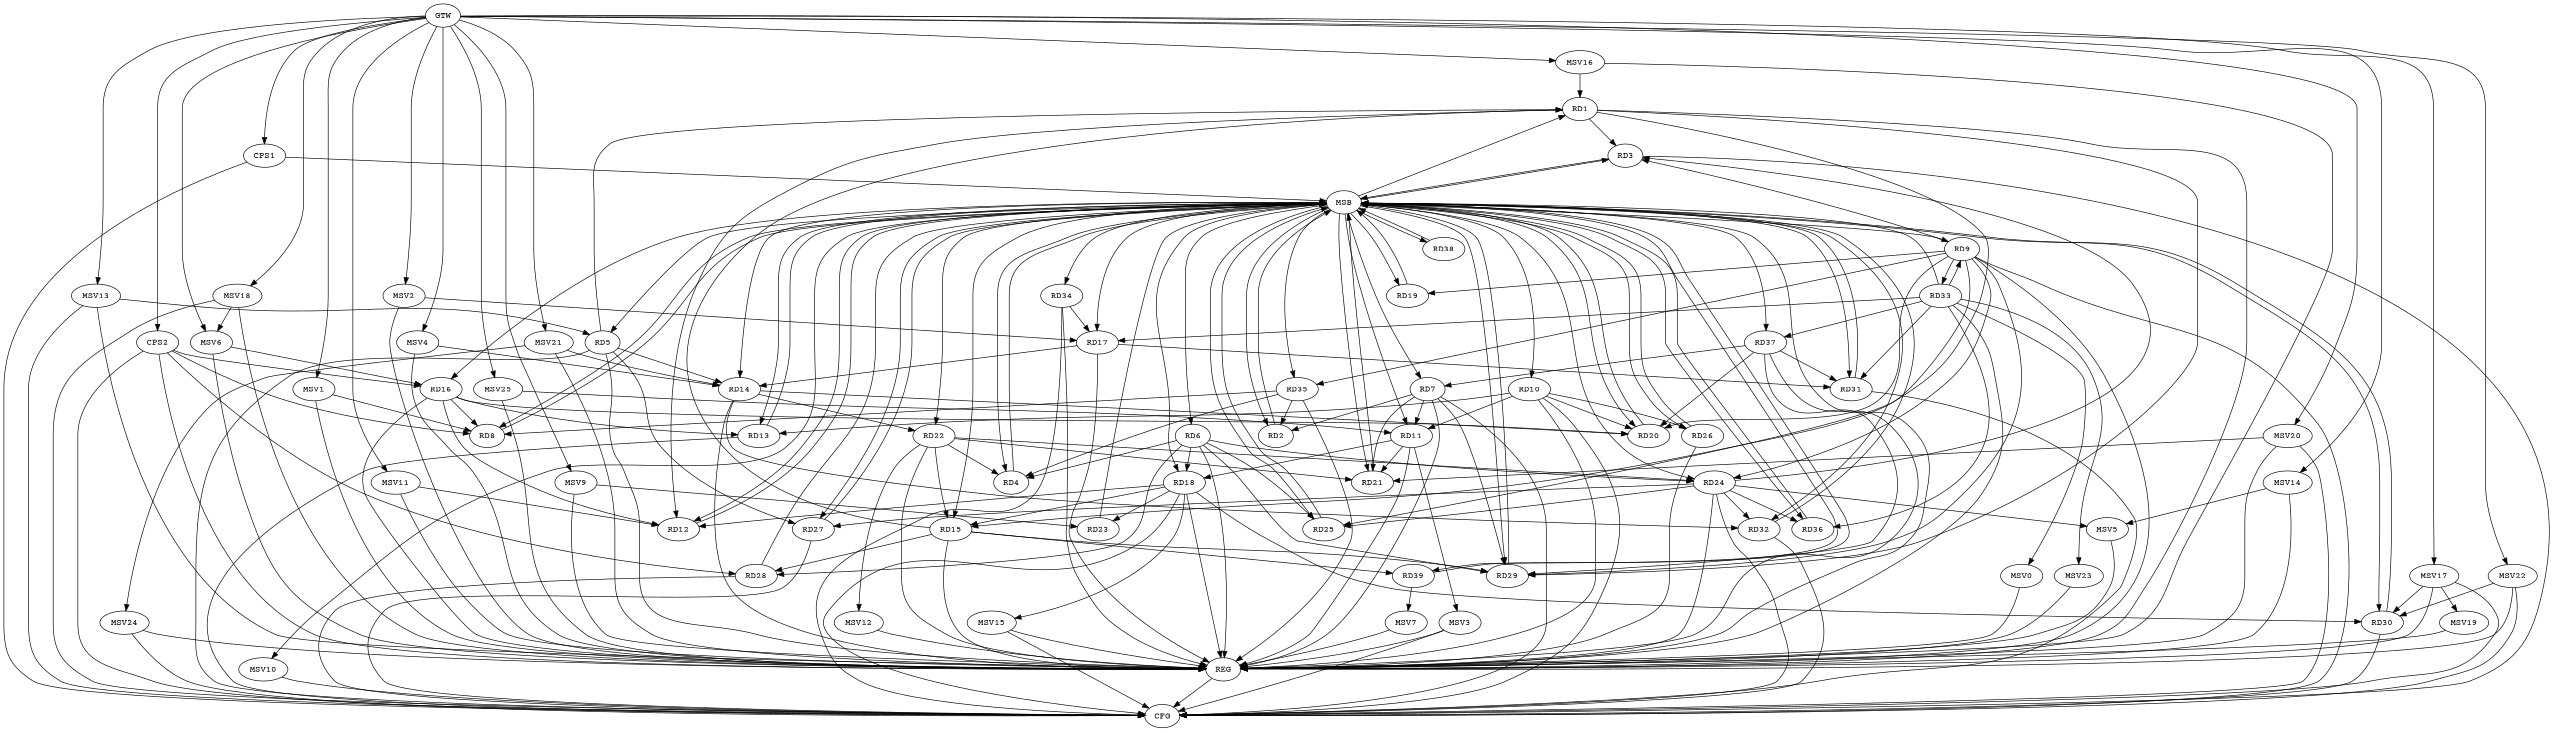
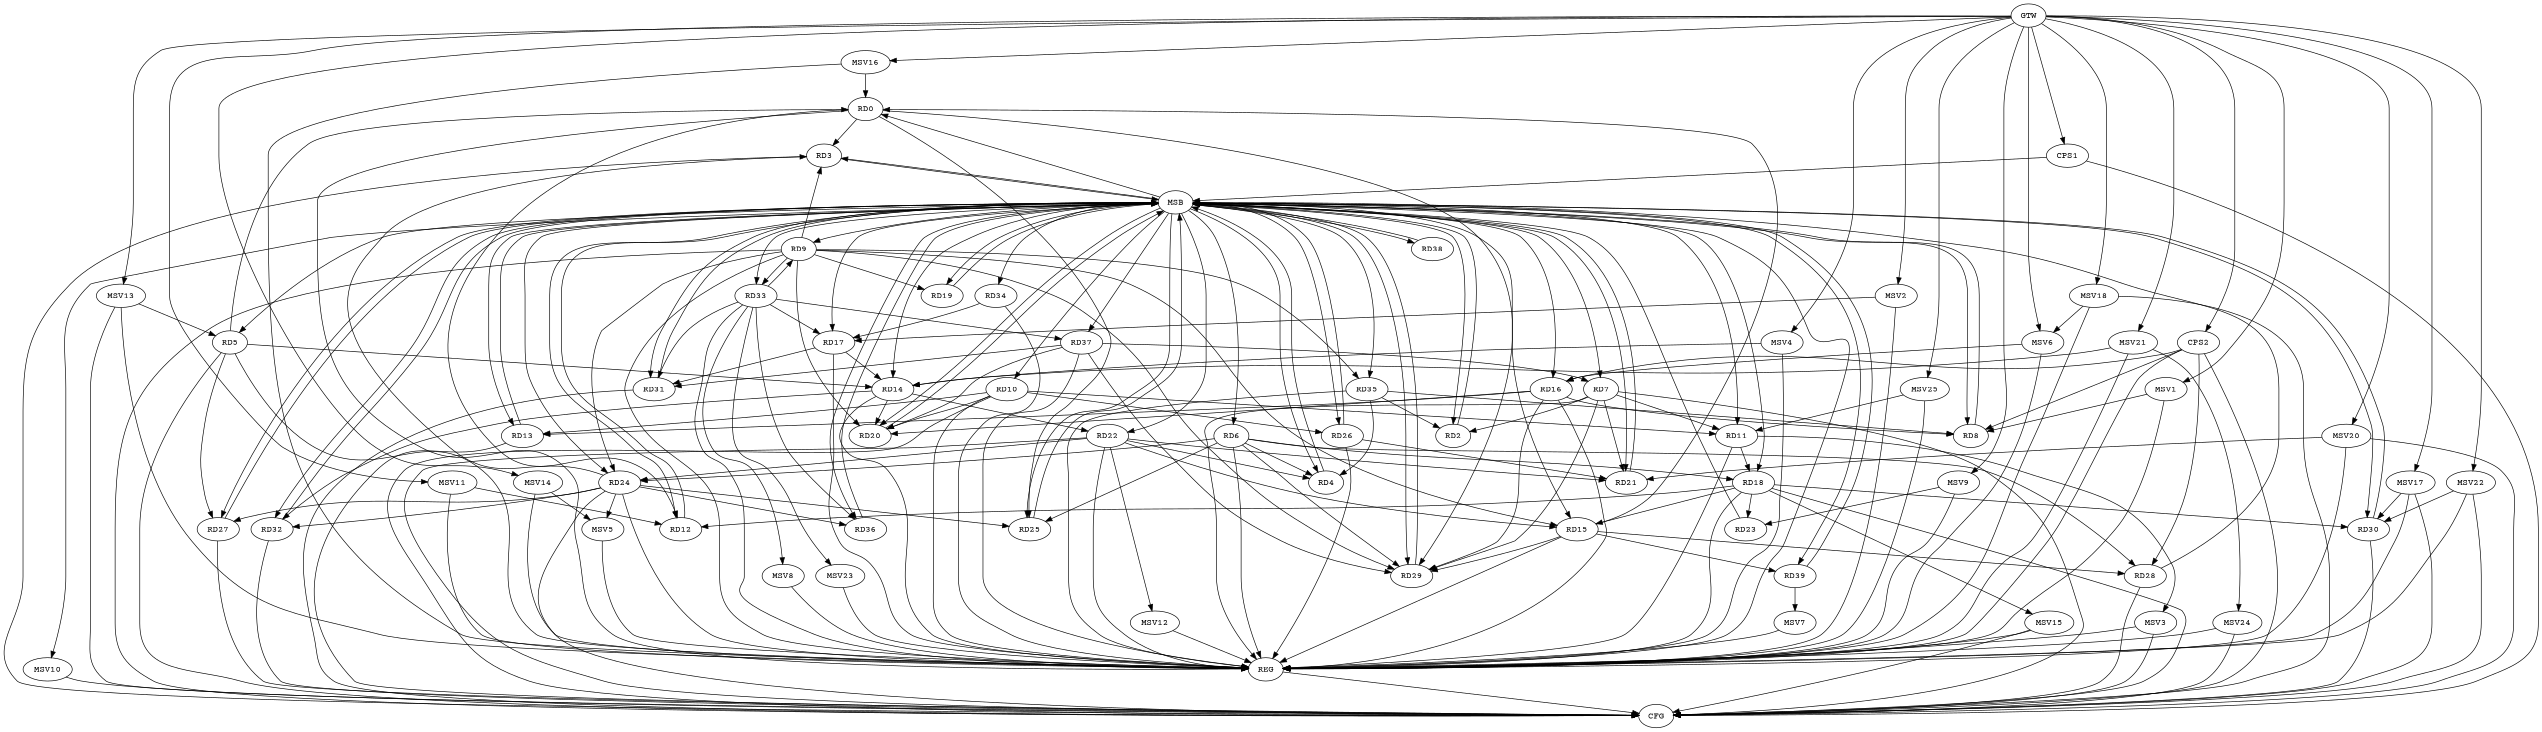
node "RD1": label "RD1" -> "RD0"
edge "RD33" -> "MSB": reversed
edge "RD11" -> "RD21": now "RD26" -> "RD21"
edge "RD16" -> "RD12": now "RD16" -> "RD29"
node "MSV0": label "MSV0" -> "MSV8"
edge "RD34" -> "CFG": now "RD22" -> "CFG"
node "MSV19": removed
